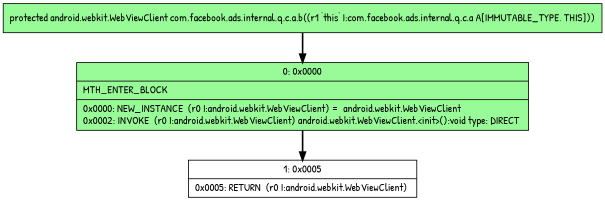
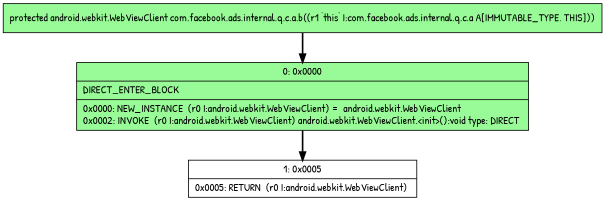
node "0: 0x0000": text "MTH_ENTER_BLOCK" -> "DIRECT_ENTER_BLOCK"
